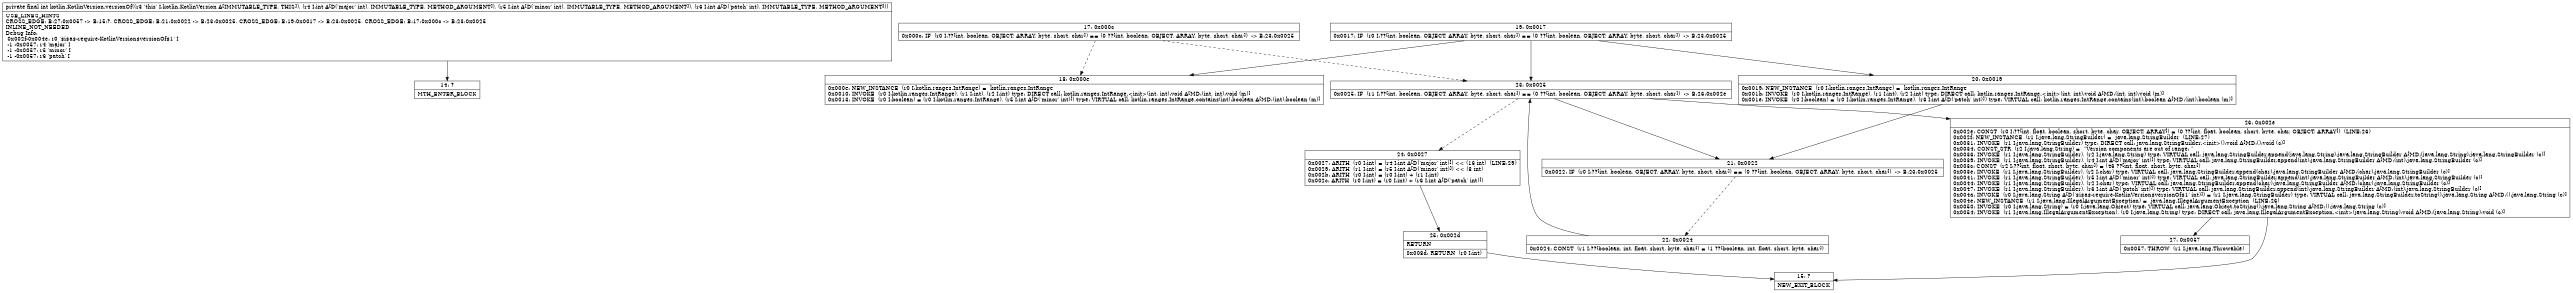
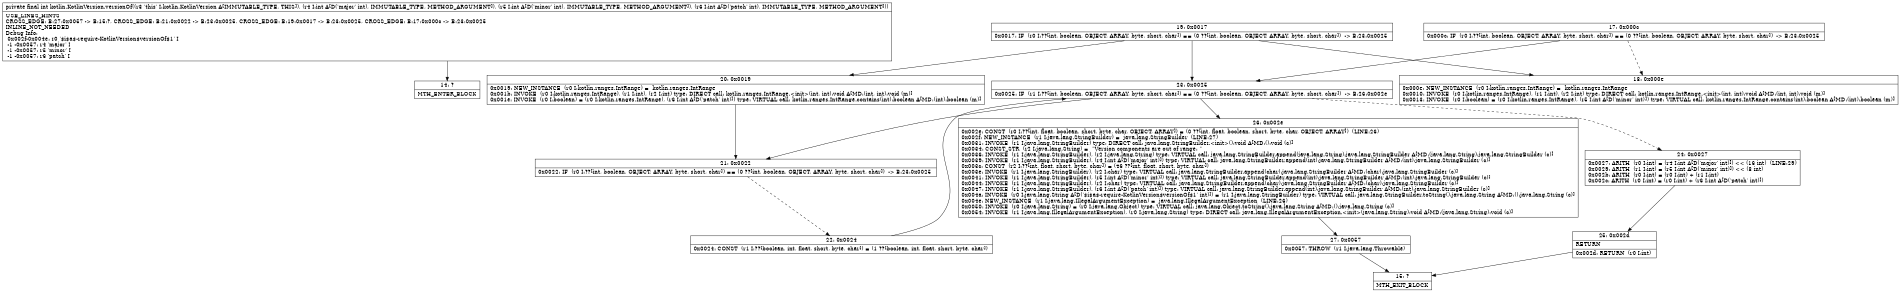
edge "17: 0x000c" -> "23: 0x0025": style dashed -> solid
node "25: 0x002d": text "0x008d: RETURN  (r0 I:int)" -> "0x002d: RETURN  (r0 I:int)"
edge "26: 0x002e" -> "15: ?": now "27: 0x0057" -> "15: ?"
node "15: ?": text "NEW_EXIT_BLOCK" -> "MTH_EXIT_BLOCK"
